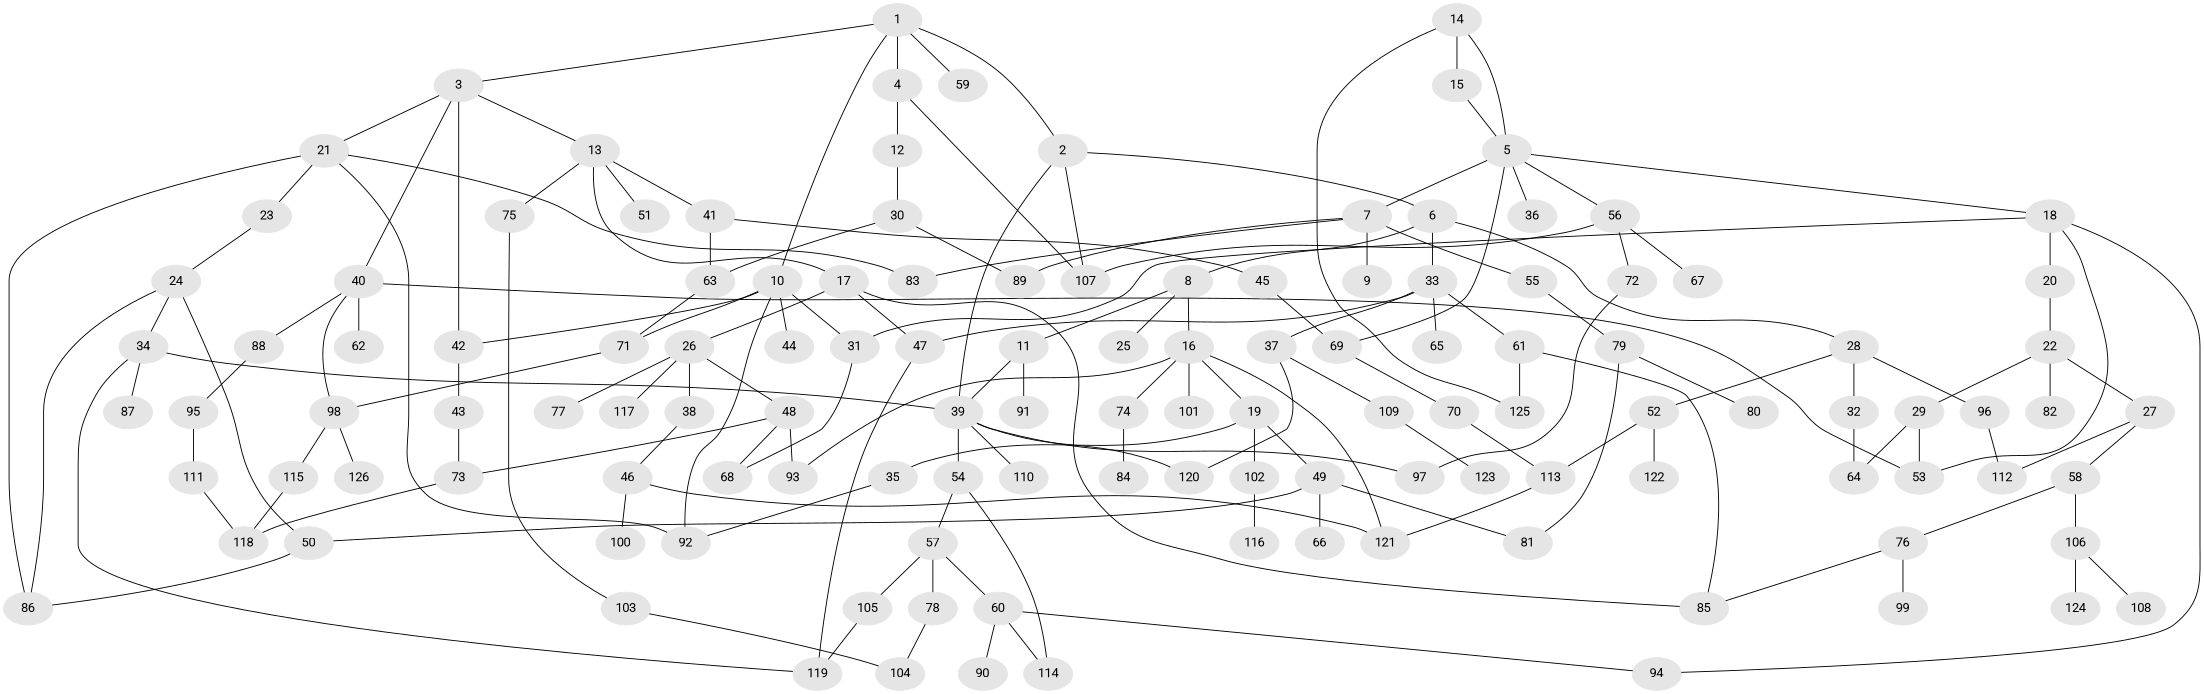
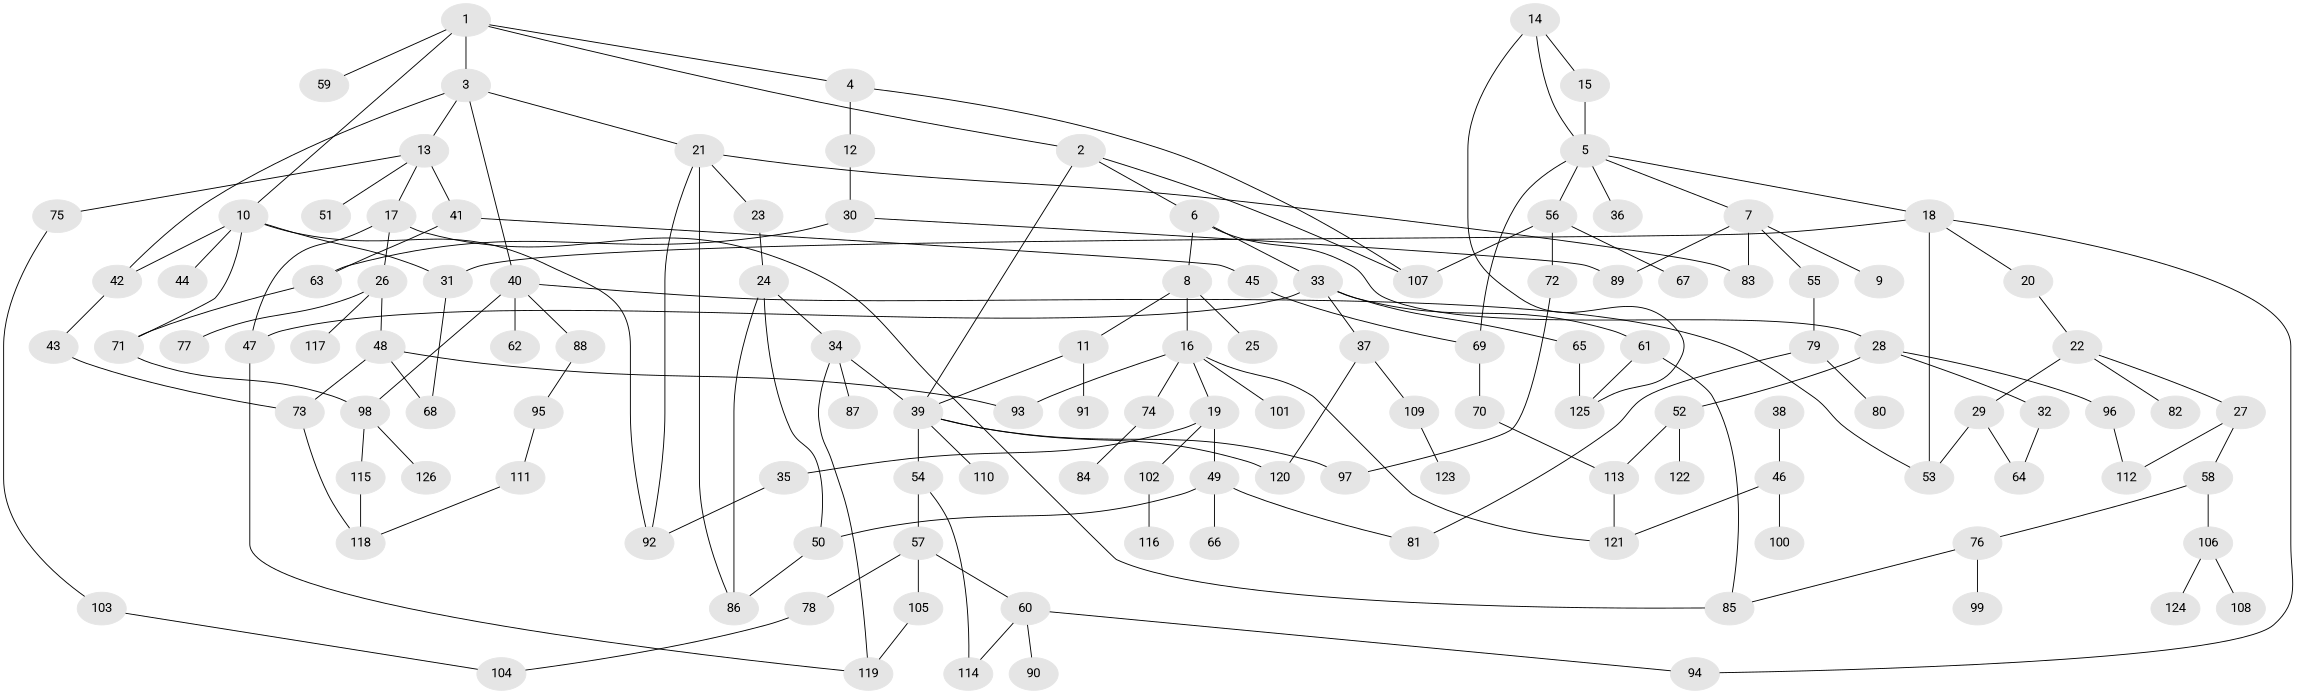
edge "26" -- "38": removed
edge "65" -- "125": added
